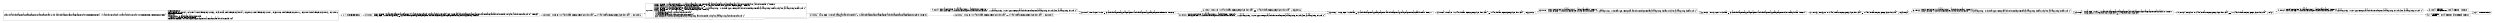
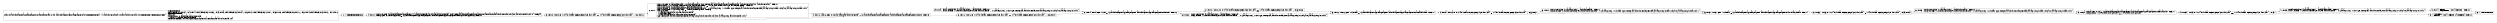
node "22: ?": text "MTH_ENTER_BLOCK" -> "NEEDED_ENTER_BLOCK"
